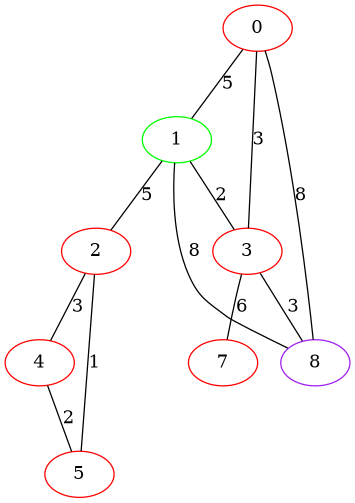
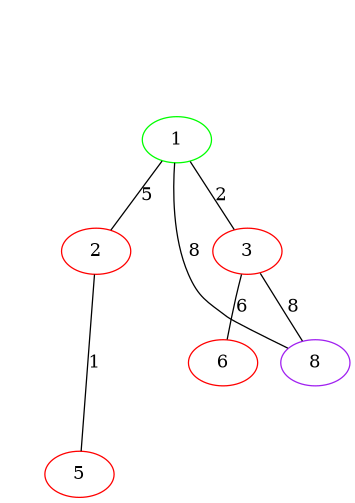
node "0": removed
edge "3" -- "8": label "3" -> "8"
node "4": removed
node "7": label "7" -> "6"
